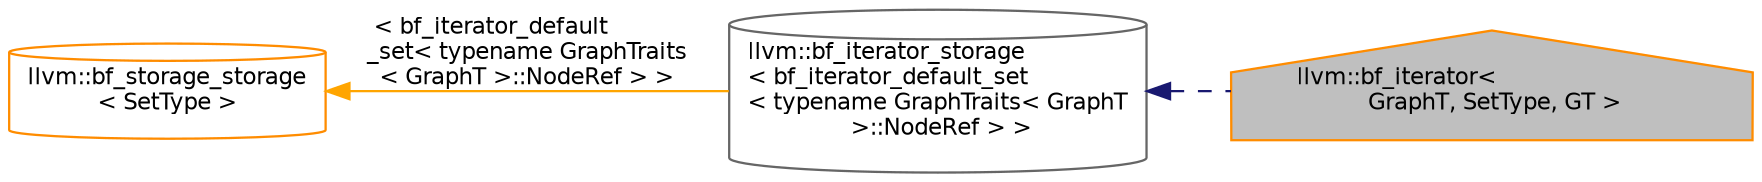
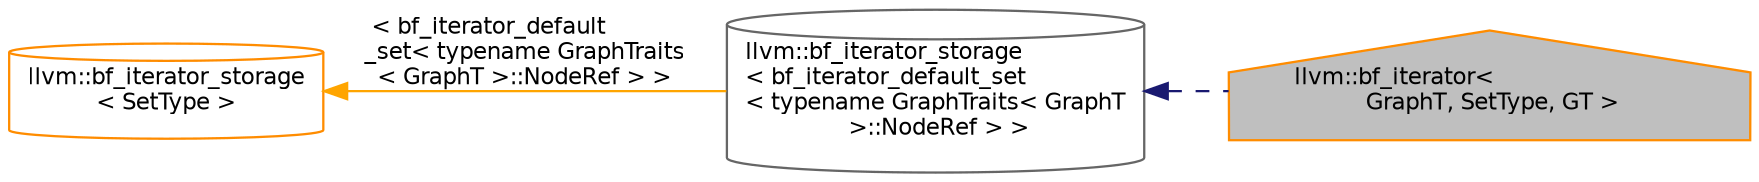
node "llvm::bf_storage_storage < SetType >": label "llvm::bf_storage_storage < SetType >" -> "llvm::bf_iterator_storage < SetType >"
